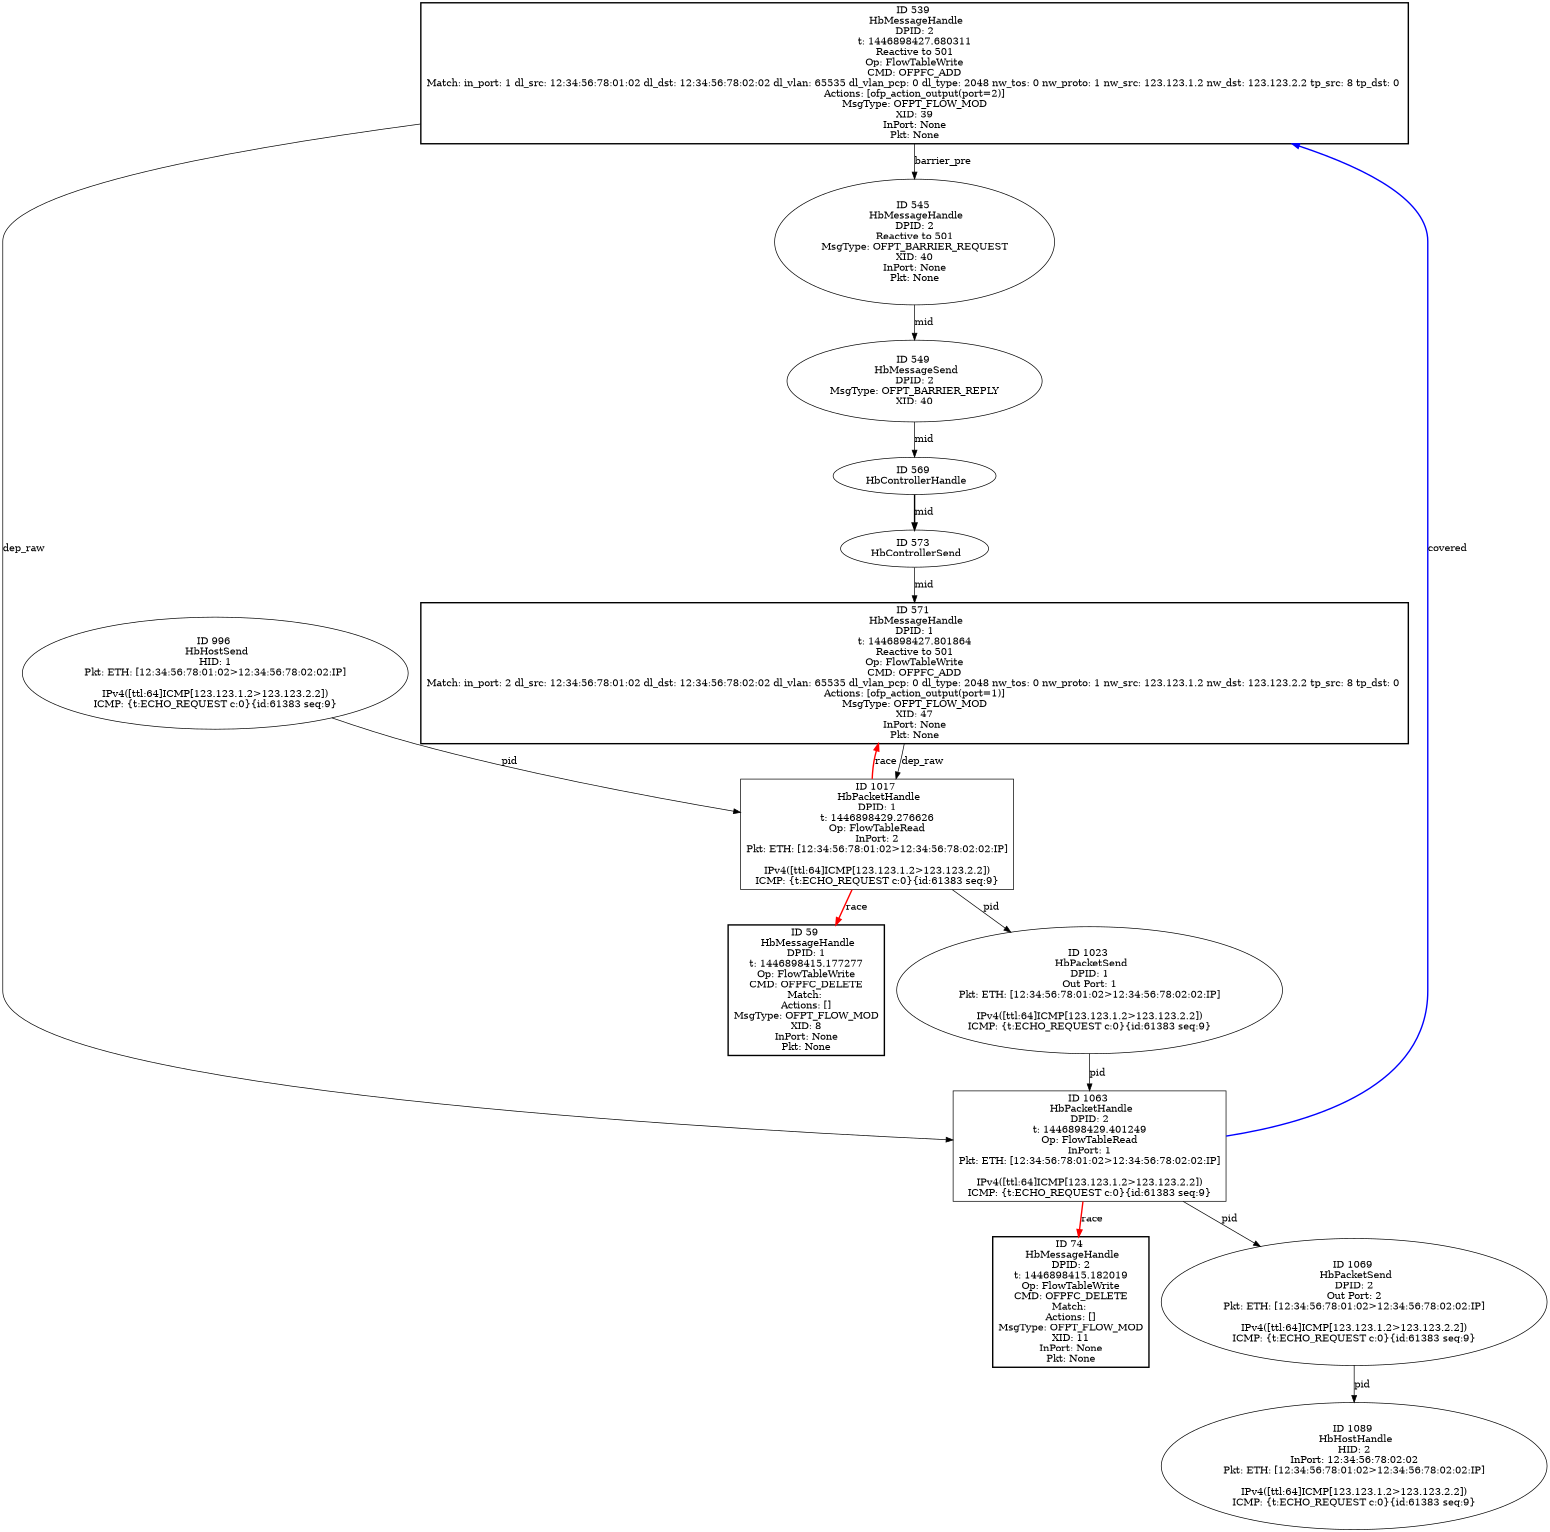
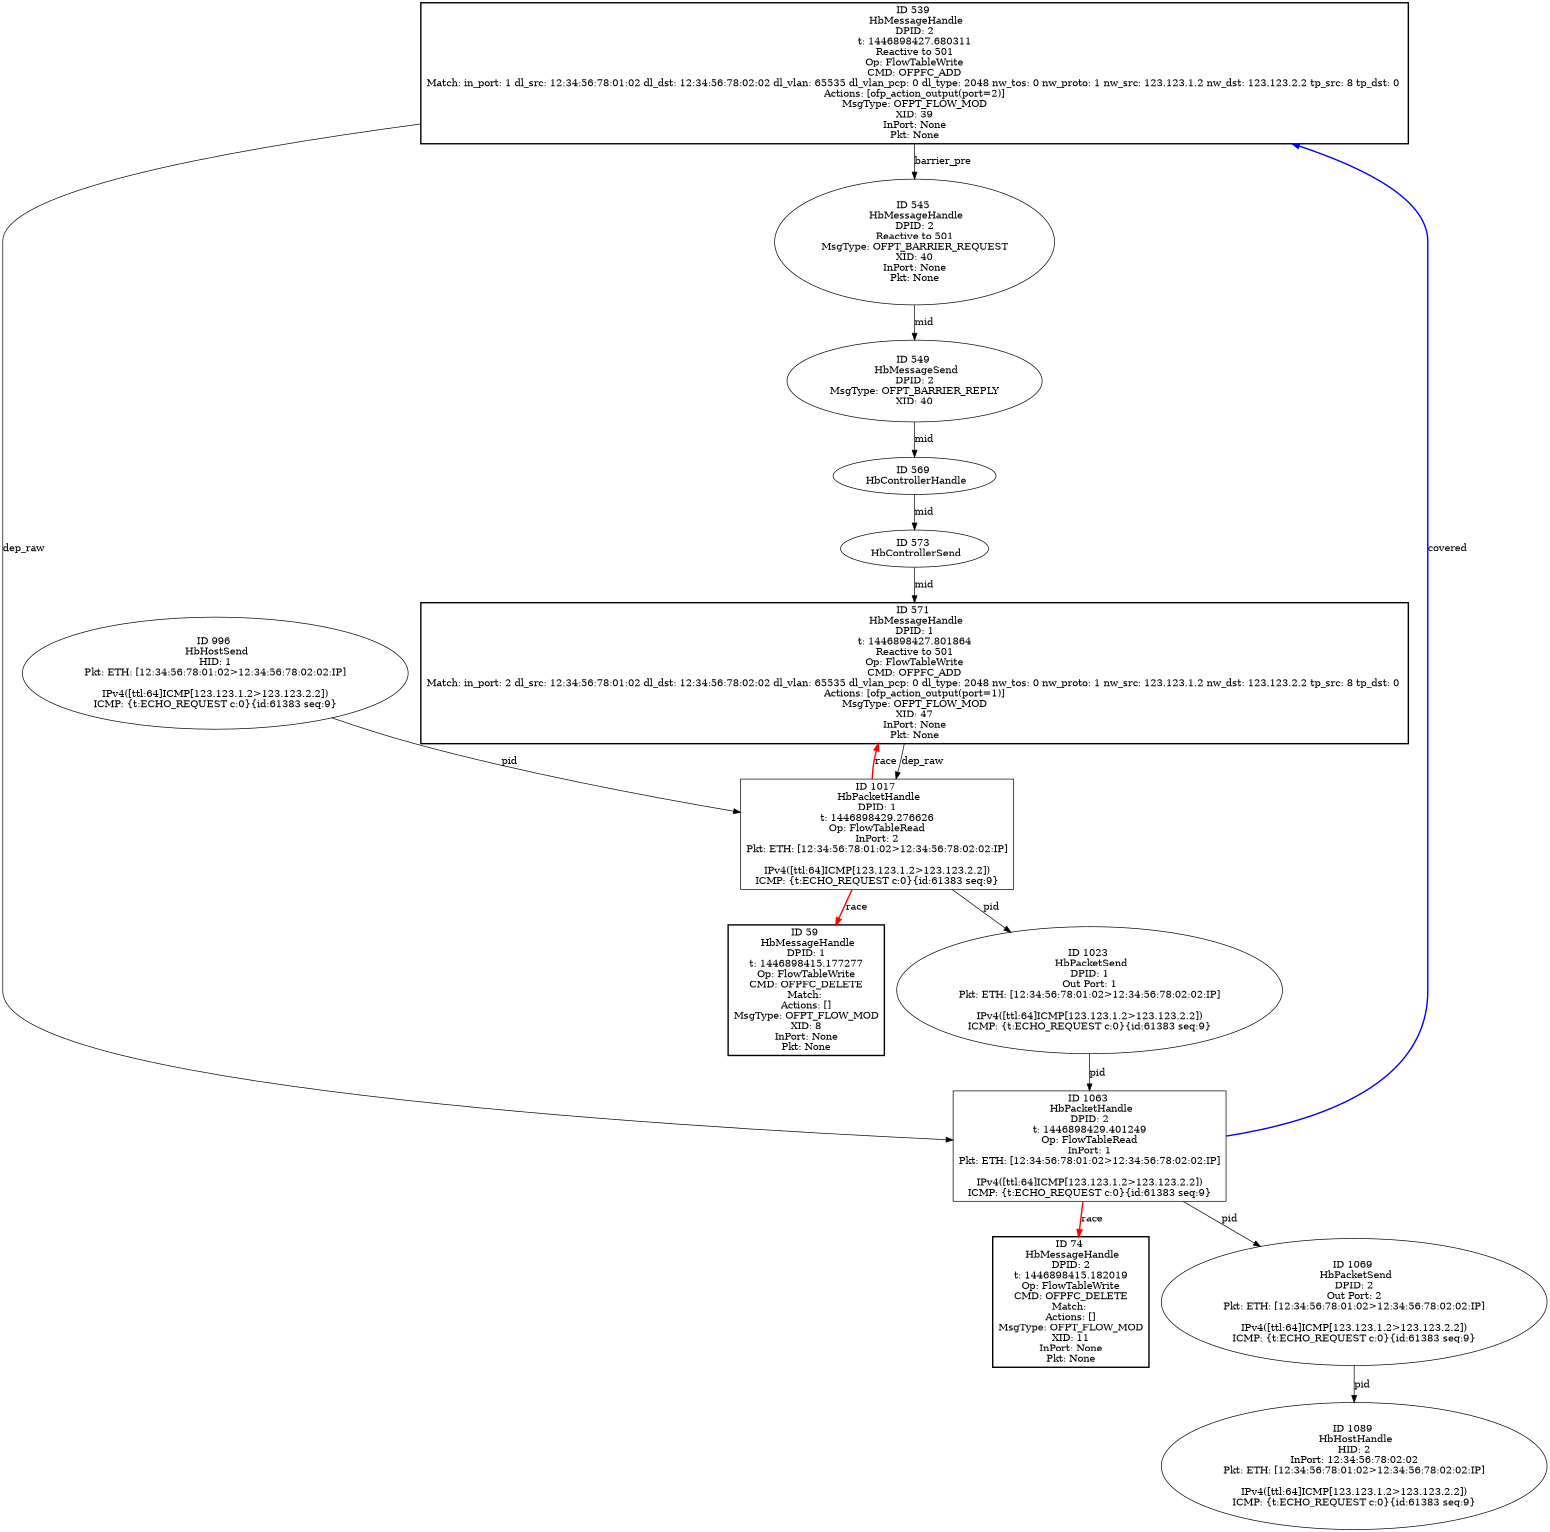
edge "ID 569 HbControllerHandle" -> "ID 573 HbControllerSend": style bold -> solid
